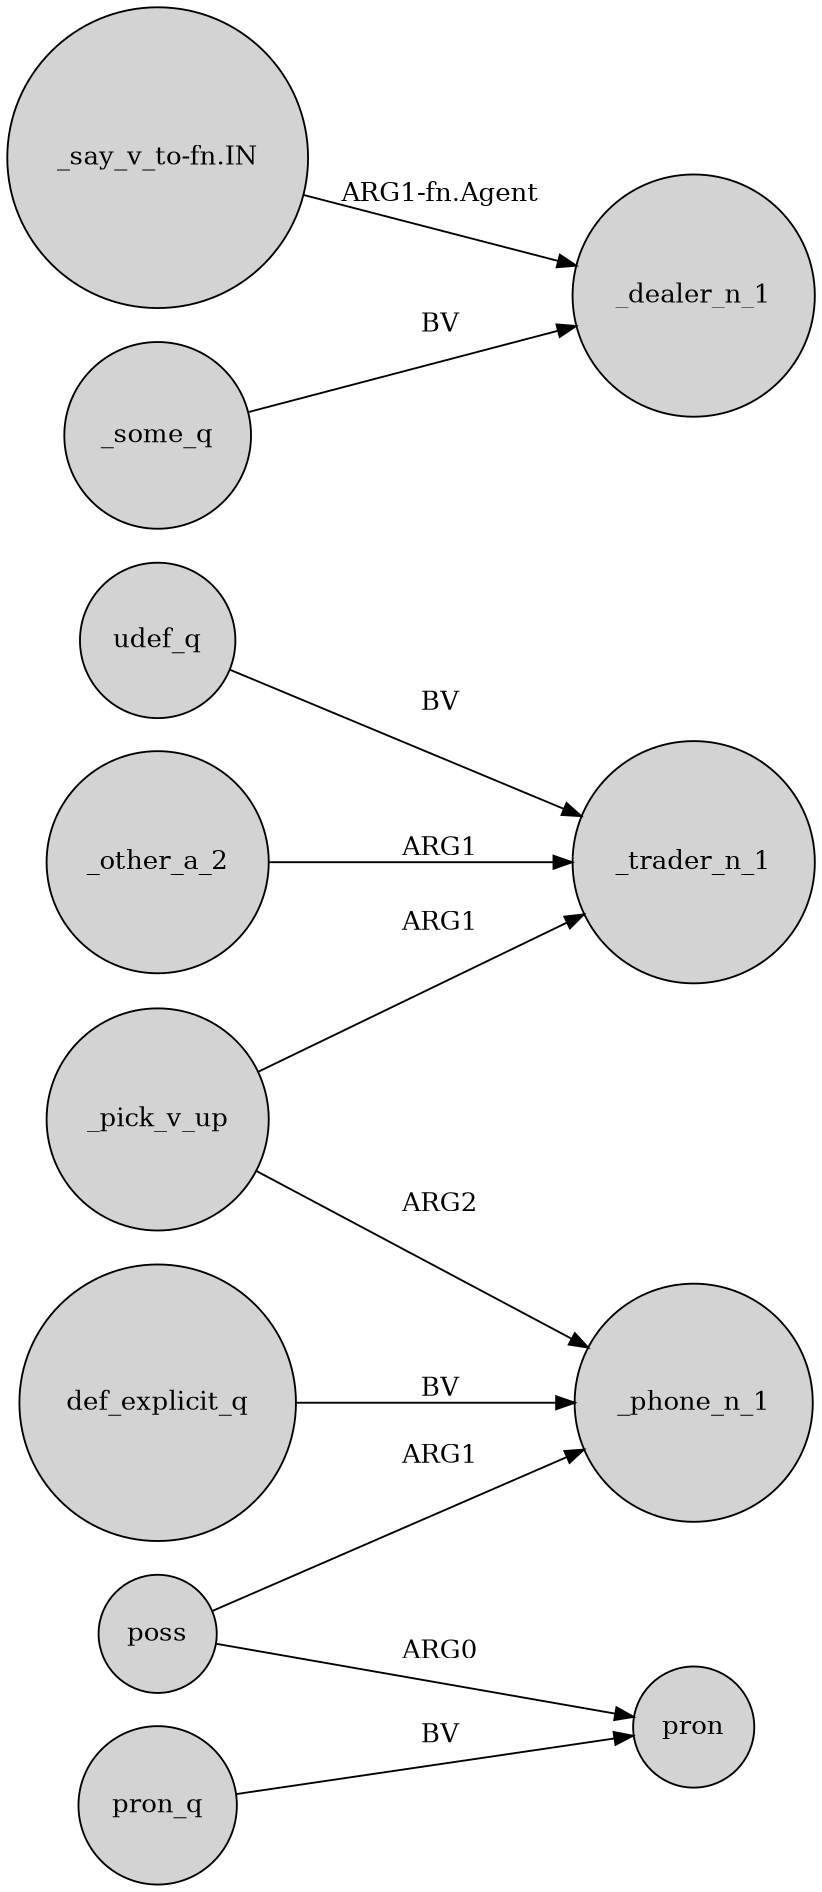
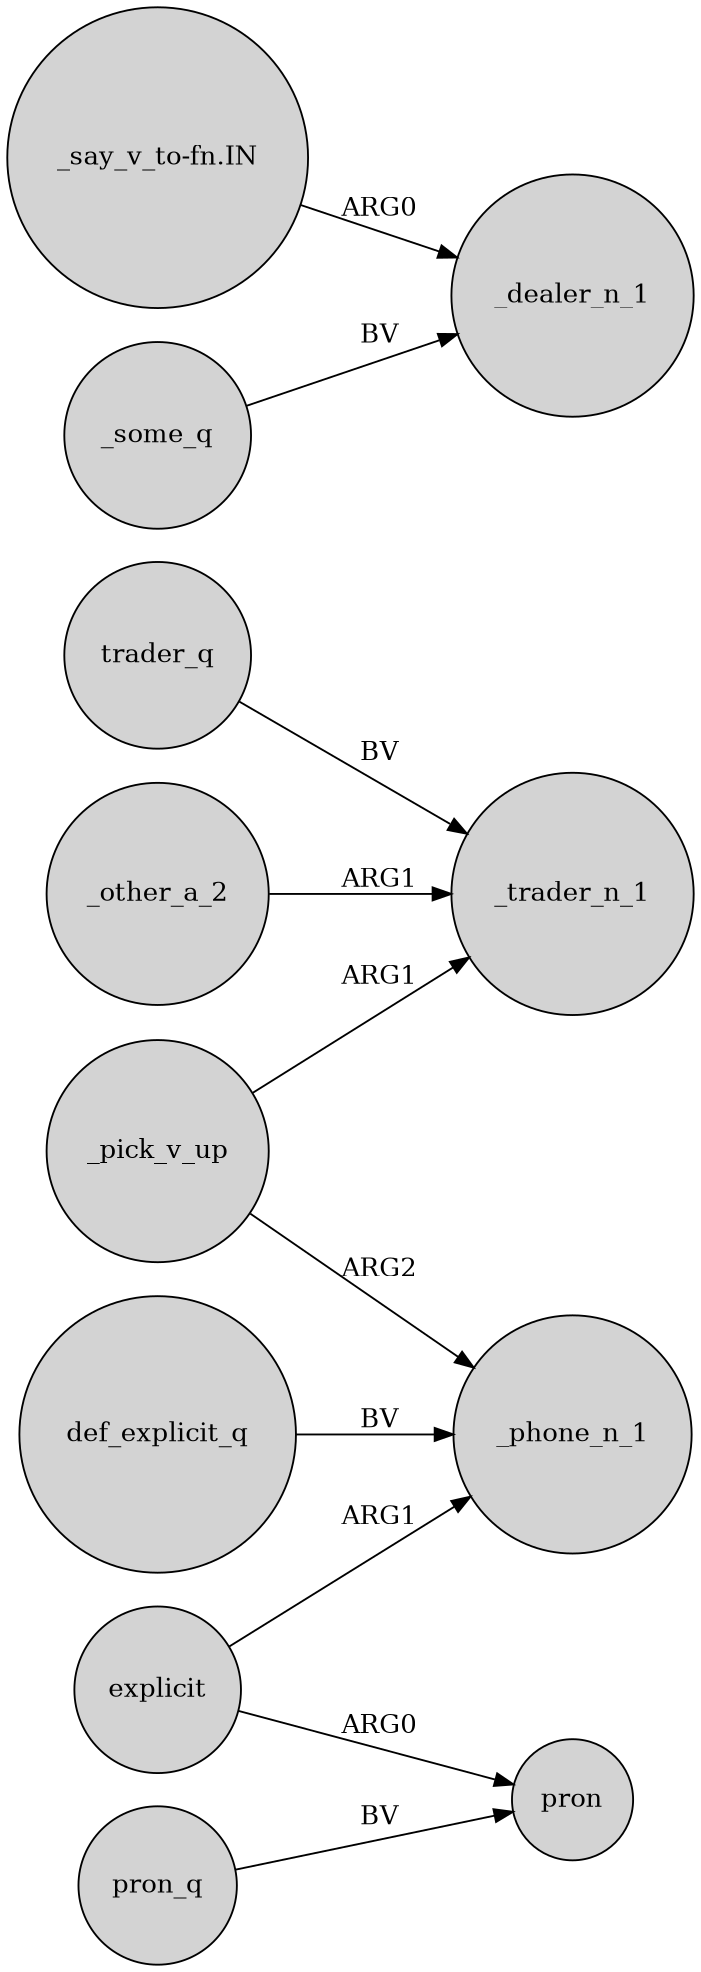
edge "_say_v_to-fn.IN" -> "_dealer_n_1": label "ARG1-fn.Agent" -> "ARG0"
node "udef_q": label "udef_q" -> "trader_q"
node "poss": label "poss" -> "explicit"
